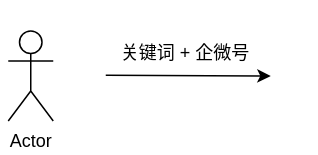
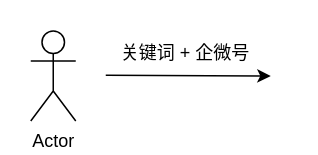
node "Actor": moved (31, 76) -> (53, 76)
